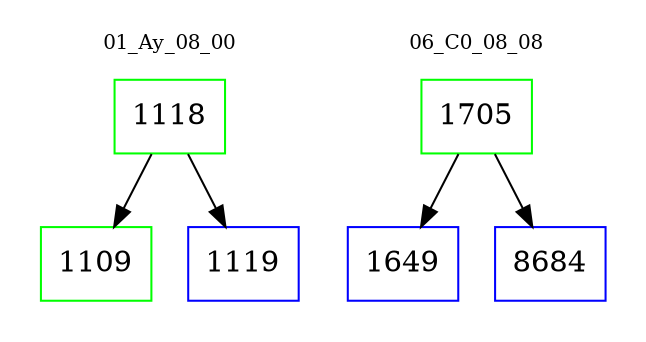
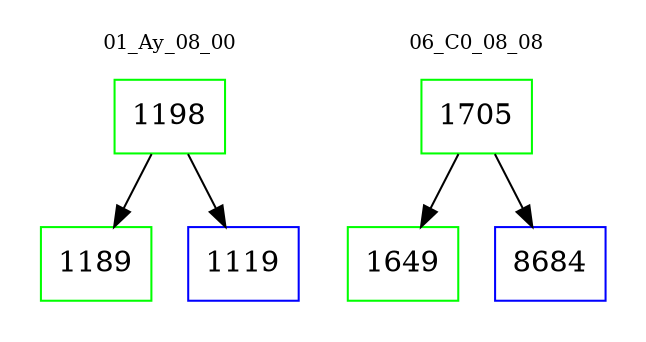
node "1118": label "1118" -> "1198"
node "1109": label "1109" -> "1189"
node "1649": color blue -> green
